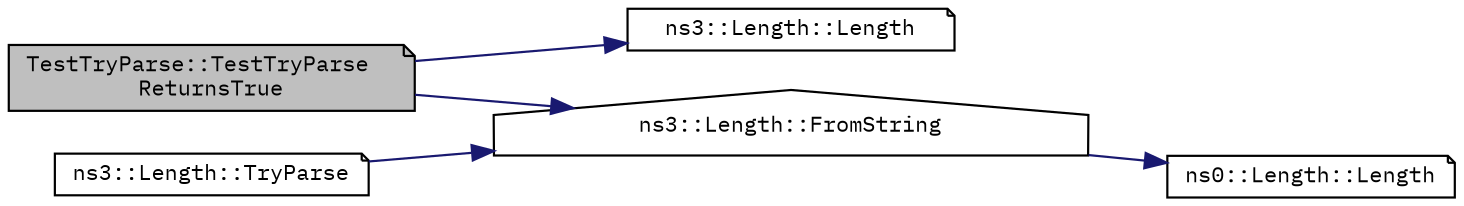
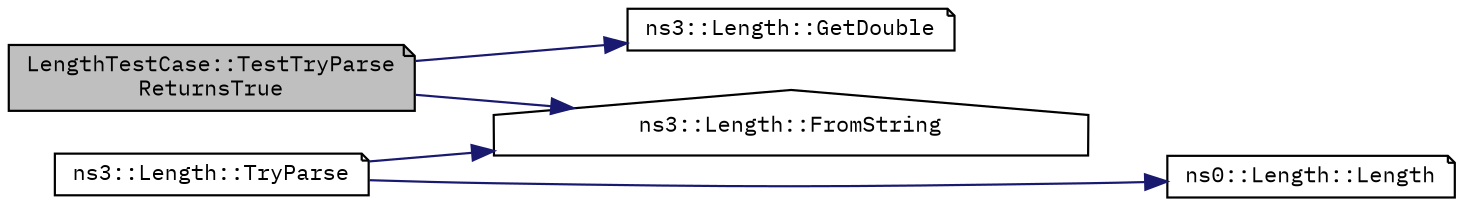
node "ns3::Length::Length": label "ns3::Length::Length" -> "ns3::Length::GetDouble"
node "TestTryParse::TestTryParse ReturnsTrue": label "TestTryParse::TestTryParse ReturnsTrue" -> "LengthTestCase::TestTryParse ReturnsTrue"
edge "ns3::Length::FromString" -> "ns0::Length::Length": now "ns3::Length::TryParse" -> "ns0::Length::Length"
